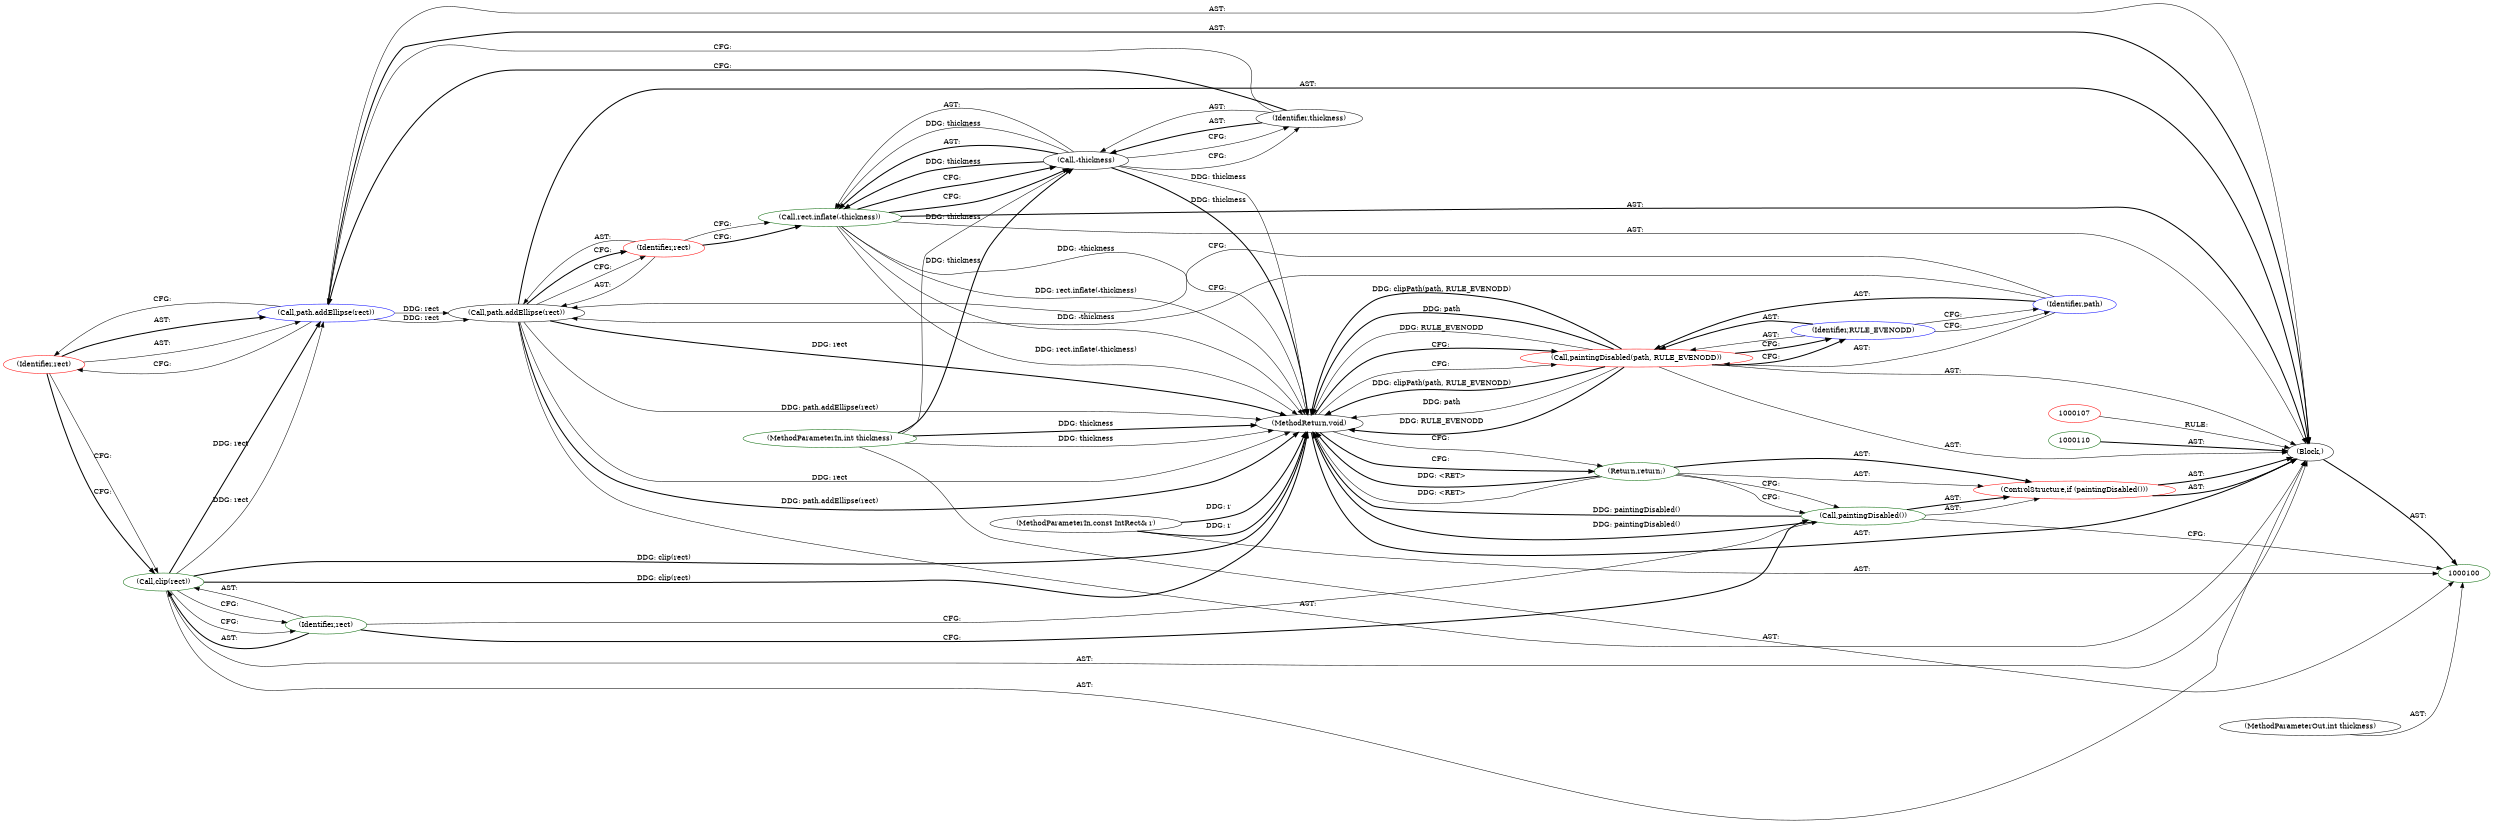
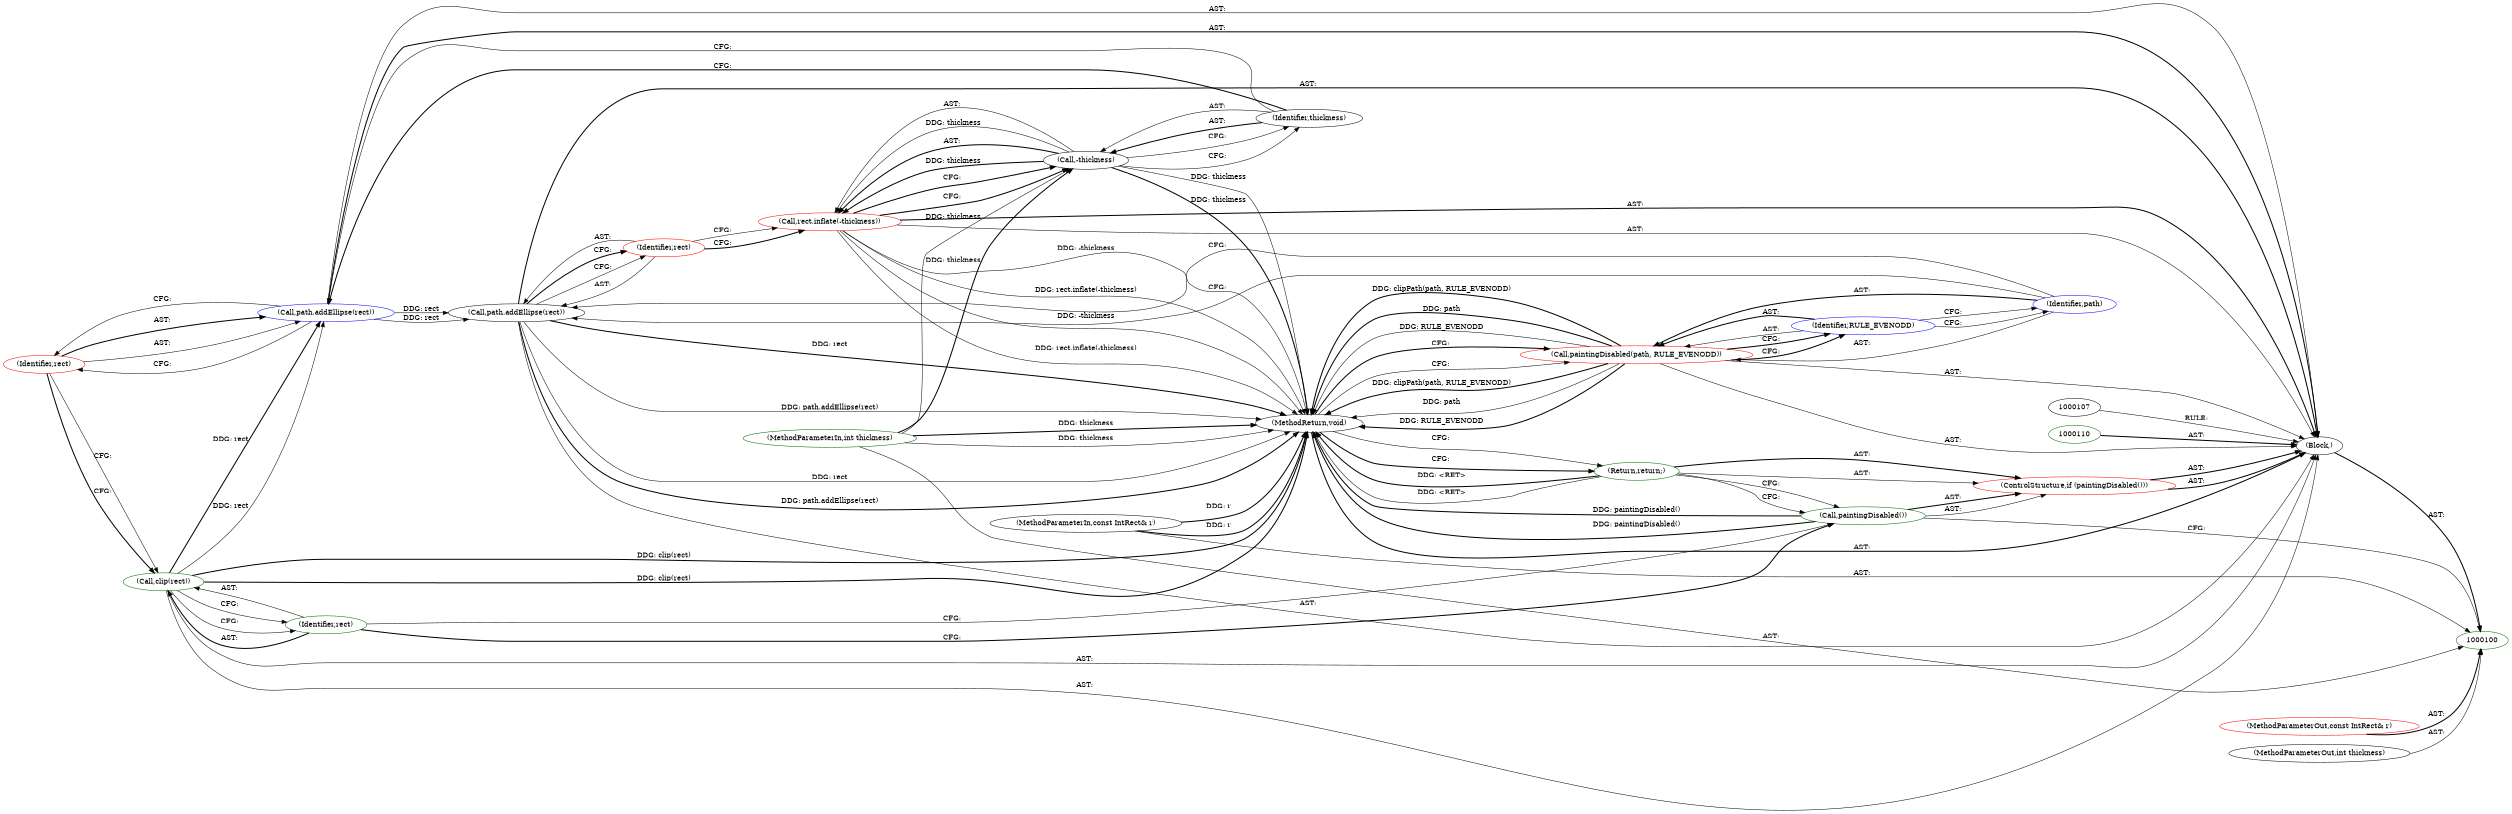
node "(Call,rect.inflate(-thickness))": color darkgreen -> red
node "1000107": color red -> black
node "(MethodParameterOut,const IntRect& r)": added
